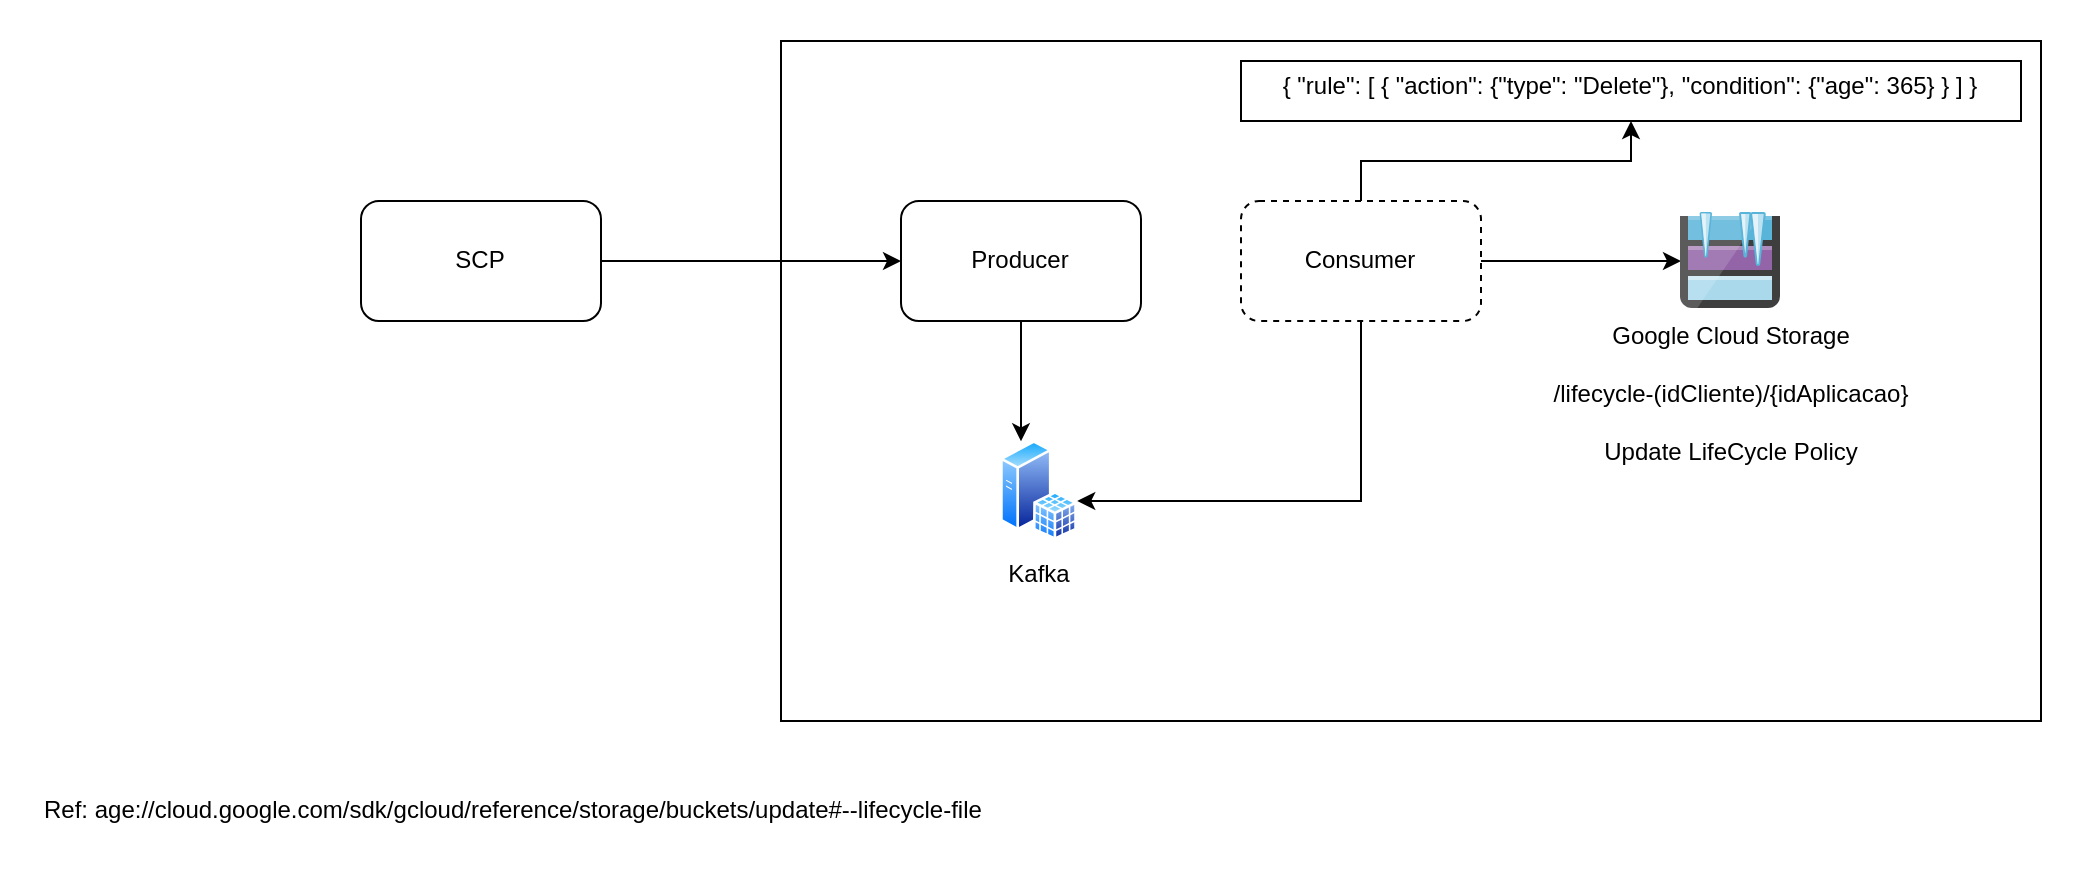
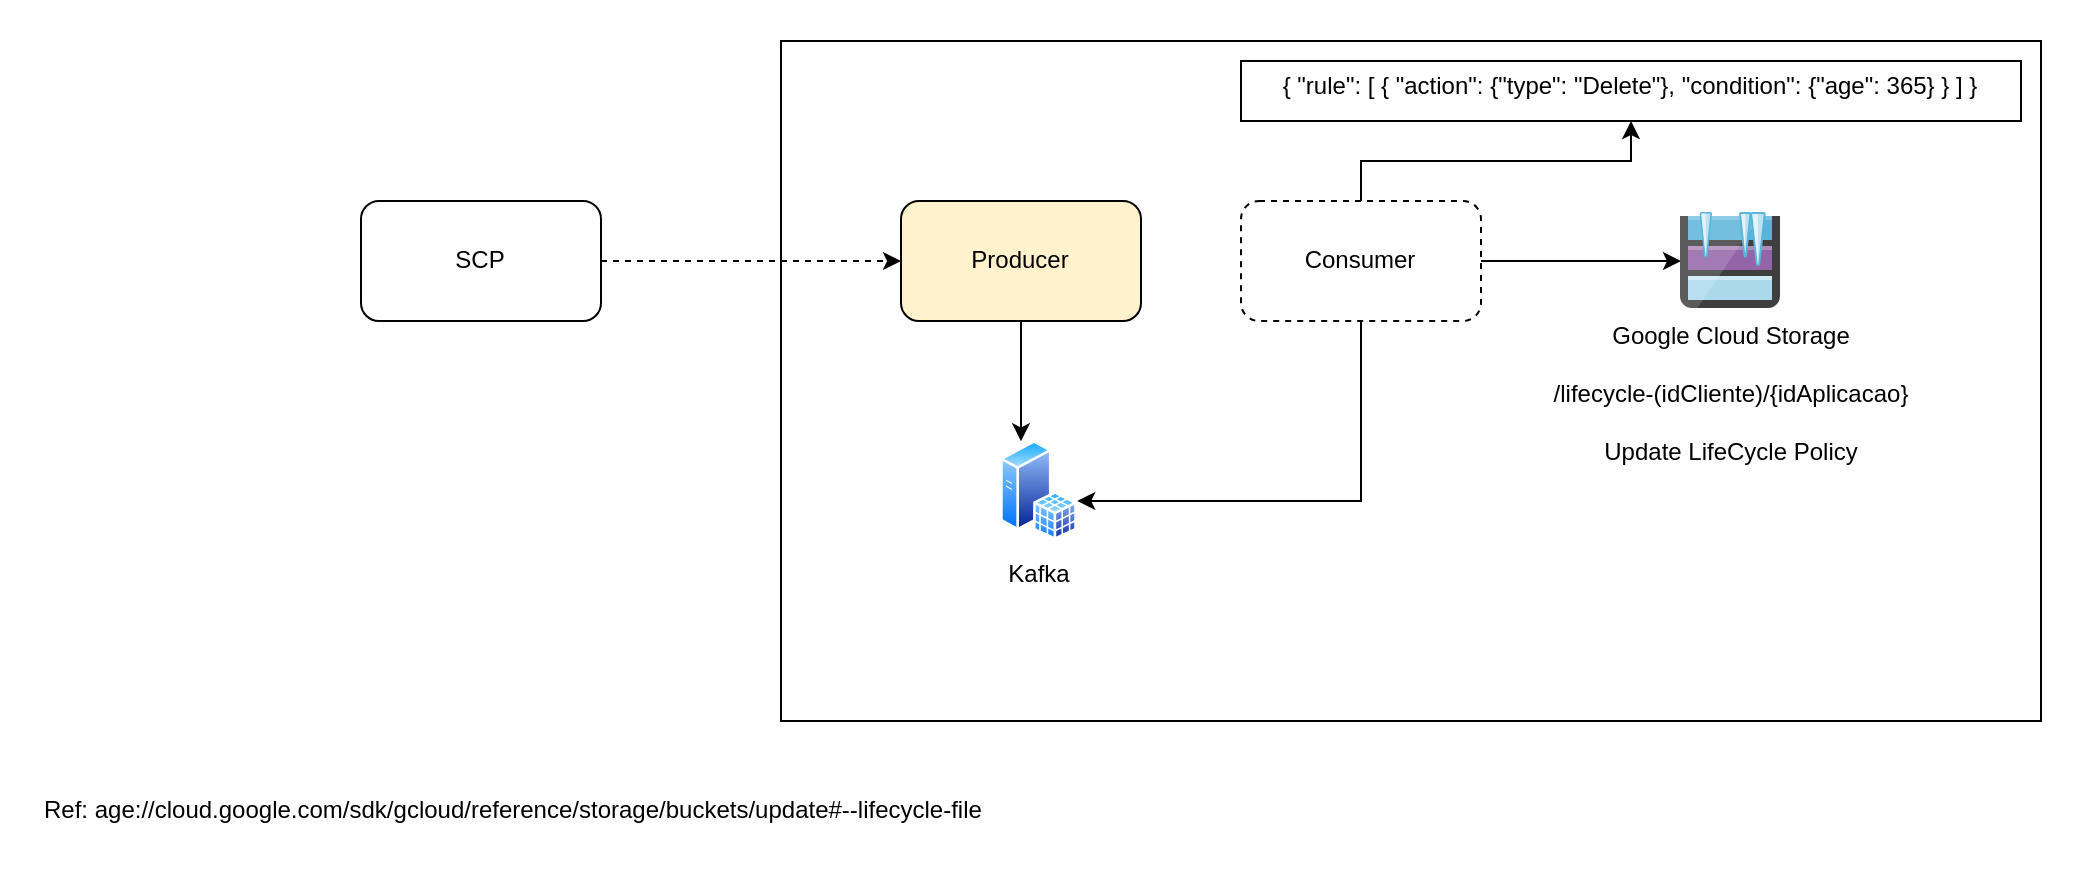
edge "SCP" -> "Producer": style solid -> dashed
node "Producer": fillcolor #ffffff -> #fff2cc
